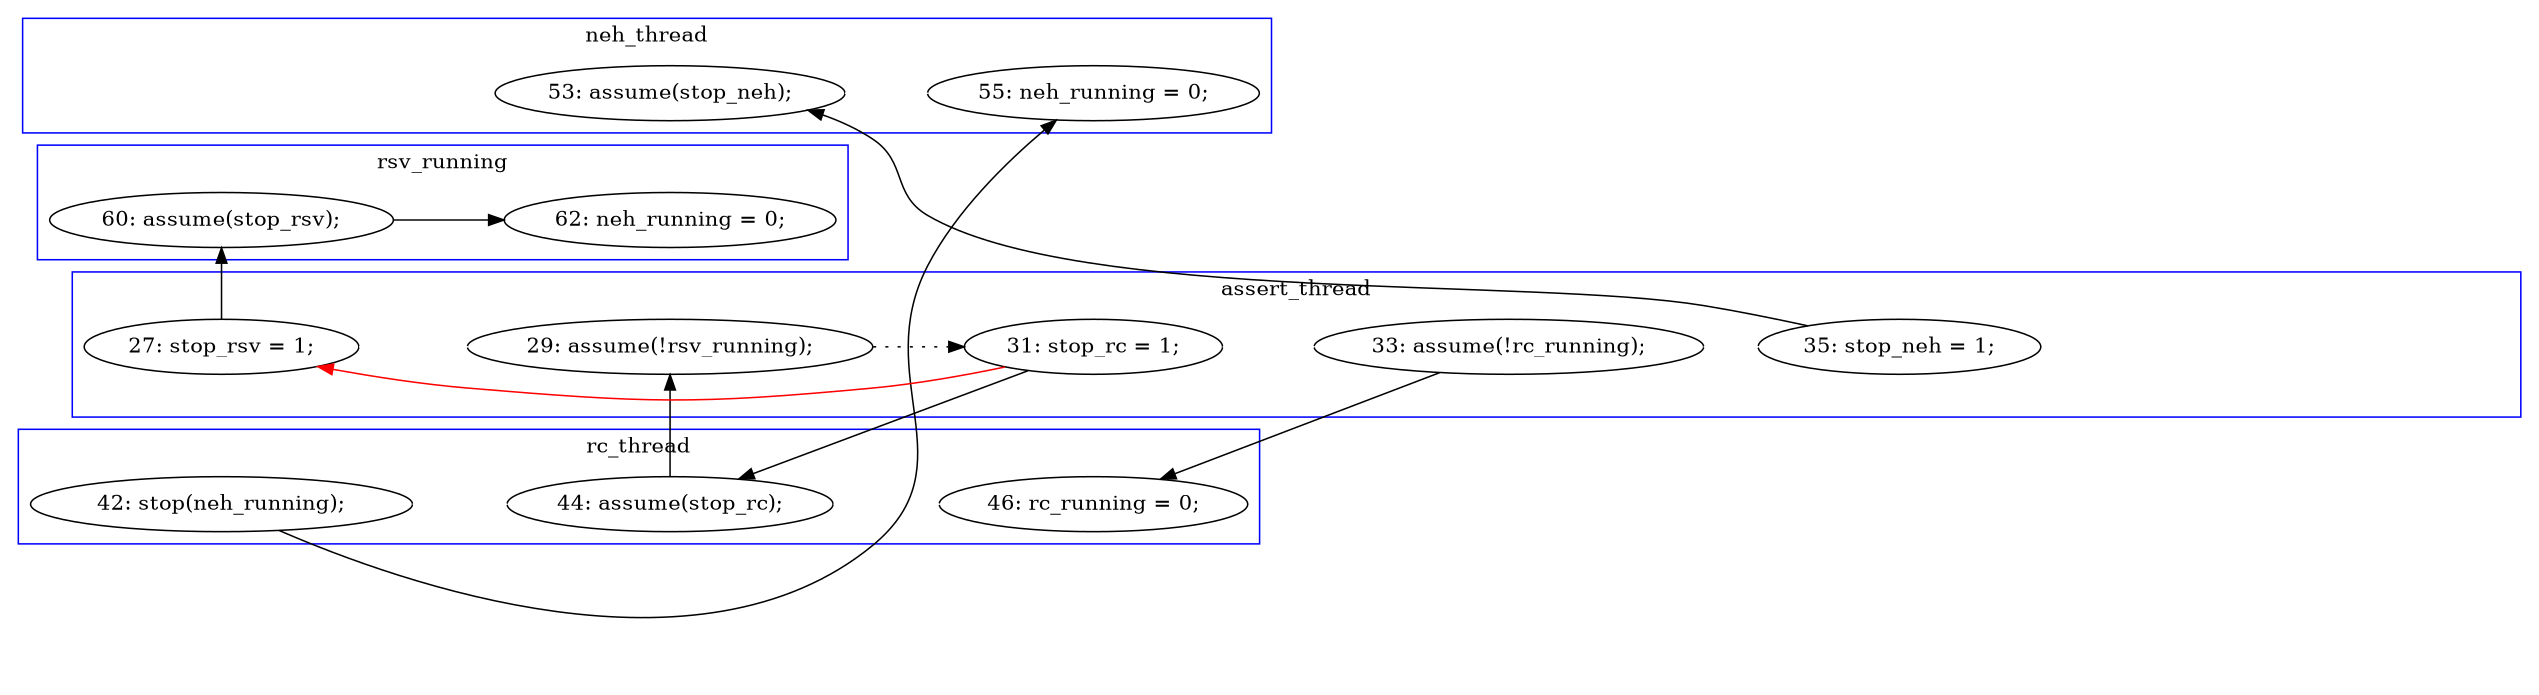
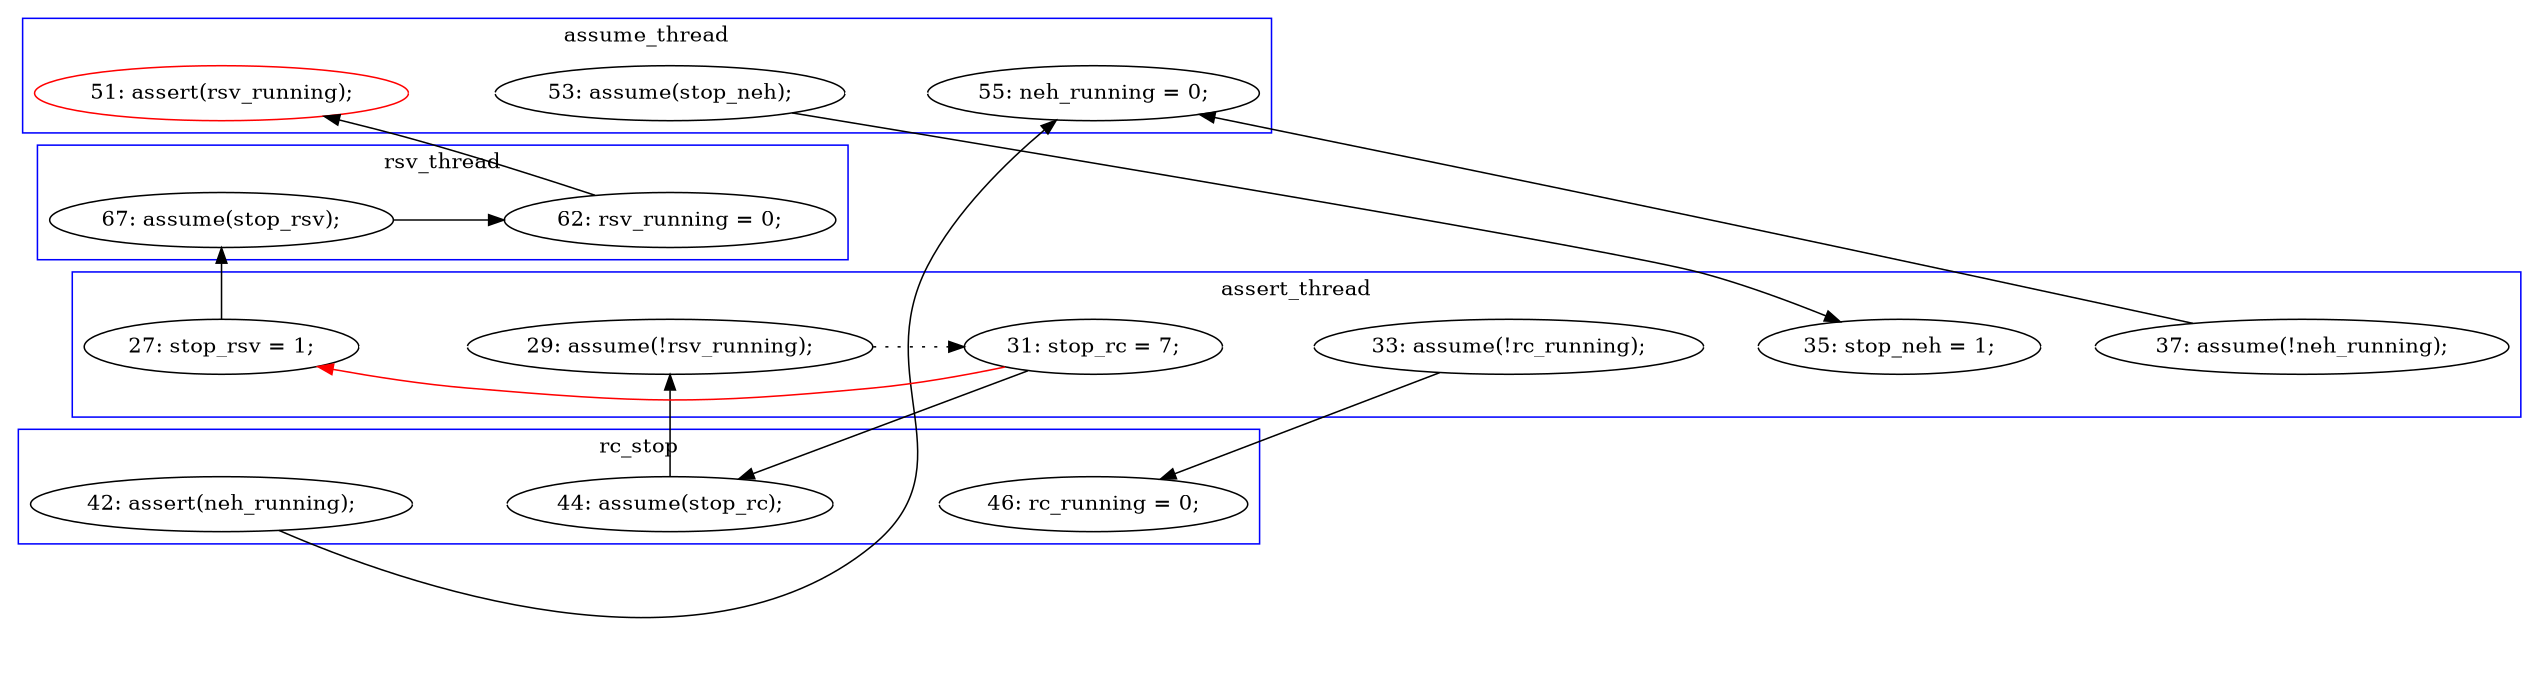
cluster "neh_thread": label "neh_thread" -> "assume_thread"
node "51: assert(rsv_running);": added
cluster "rsv_running": label "rsv_running" -> "rsv_thread"
node "60: assume(stop_rsv);": label "60: assume(stop_rsv);" -> "67: assume(stop_rsv);"
node "62: neh_running = 0;": label "62: neh_running = 0;" -> "62: rsv_running = 0;"
edge "35: stop_neh = 1;" -> "53: assume(stop_neh);": reversed
node "31: stop_rc = 1;": label "31: stop_rc = 1;" -> "31: stop_rc = 7;"
node "37: assume(!neh_running);": added
cluster "rc_thread": label "rc_thread" -> "rc_stop"
node "42: stop(neh_running);": label "42: stop(neh_running);" -> "42: assert(neh_running);"
